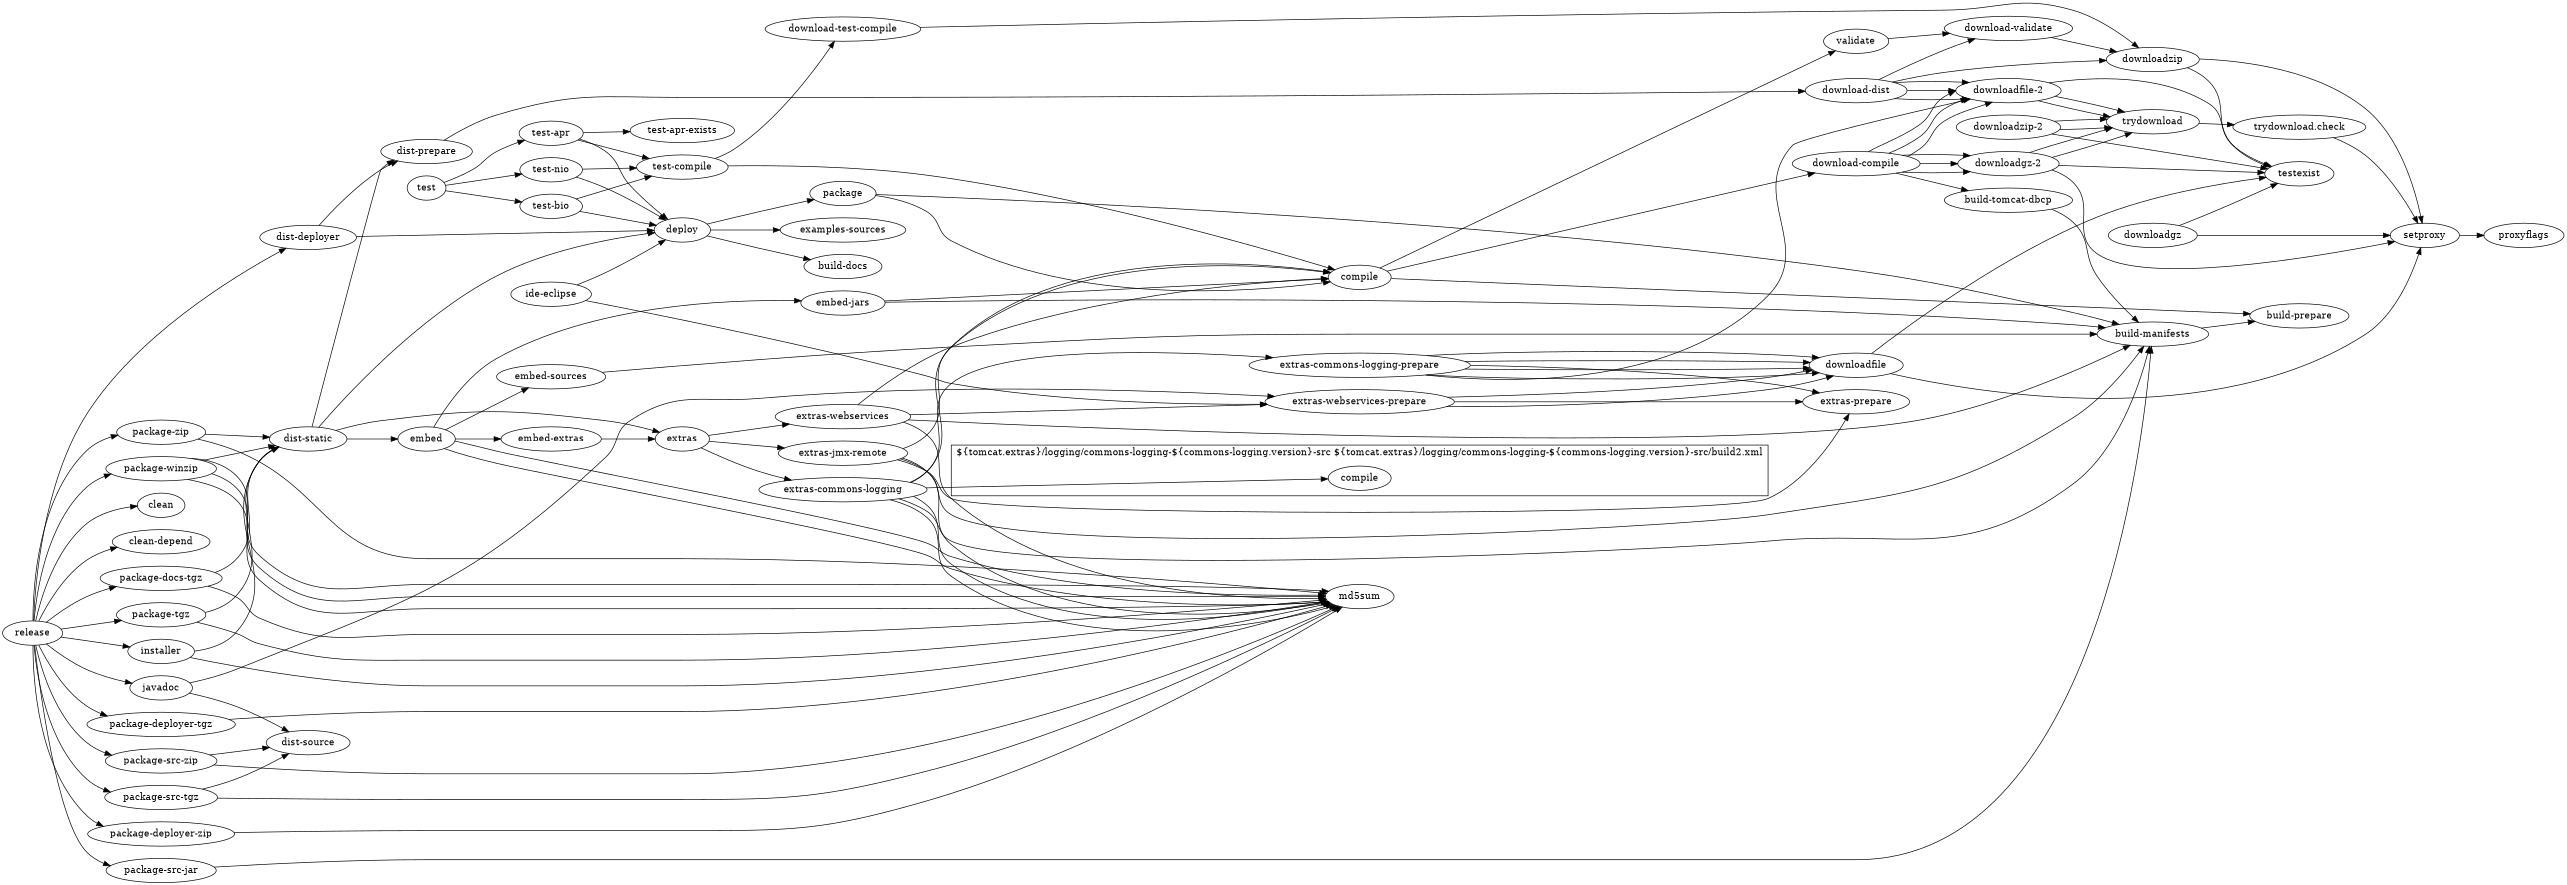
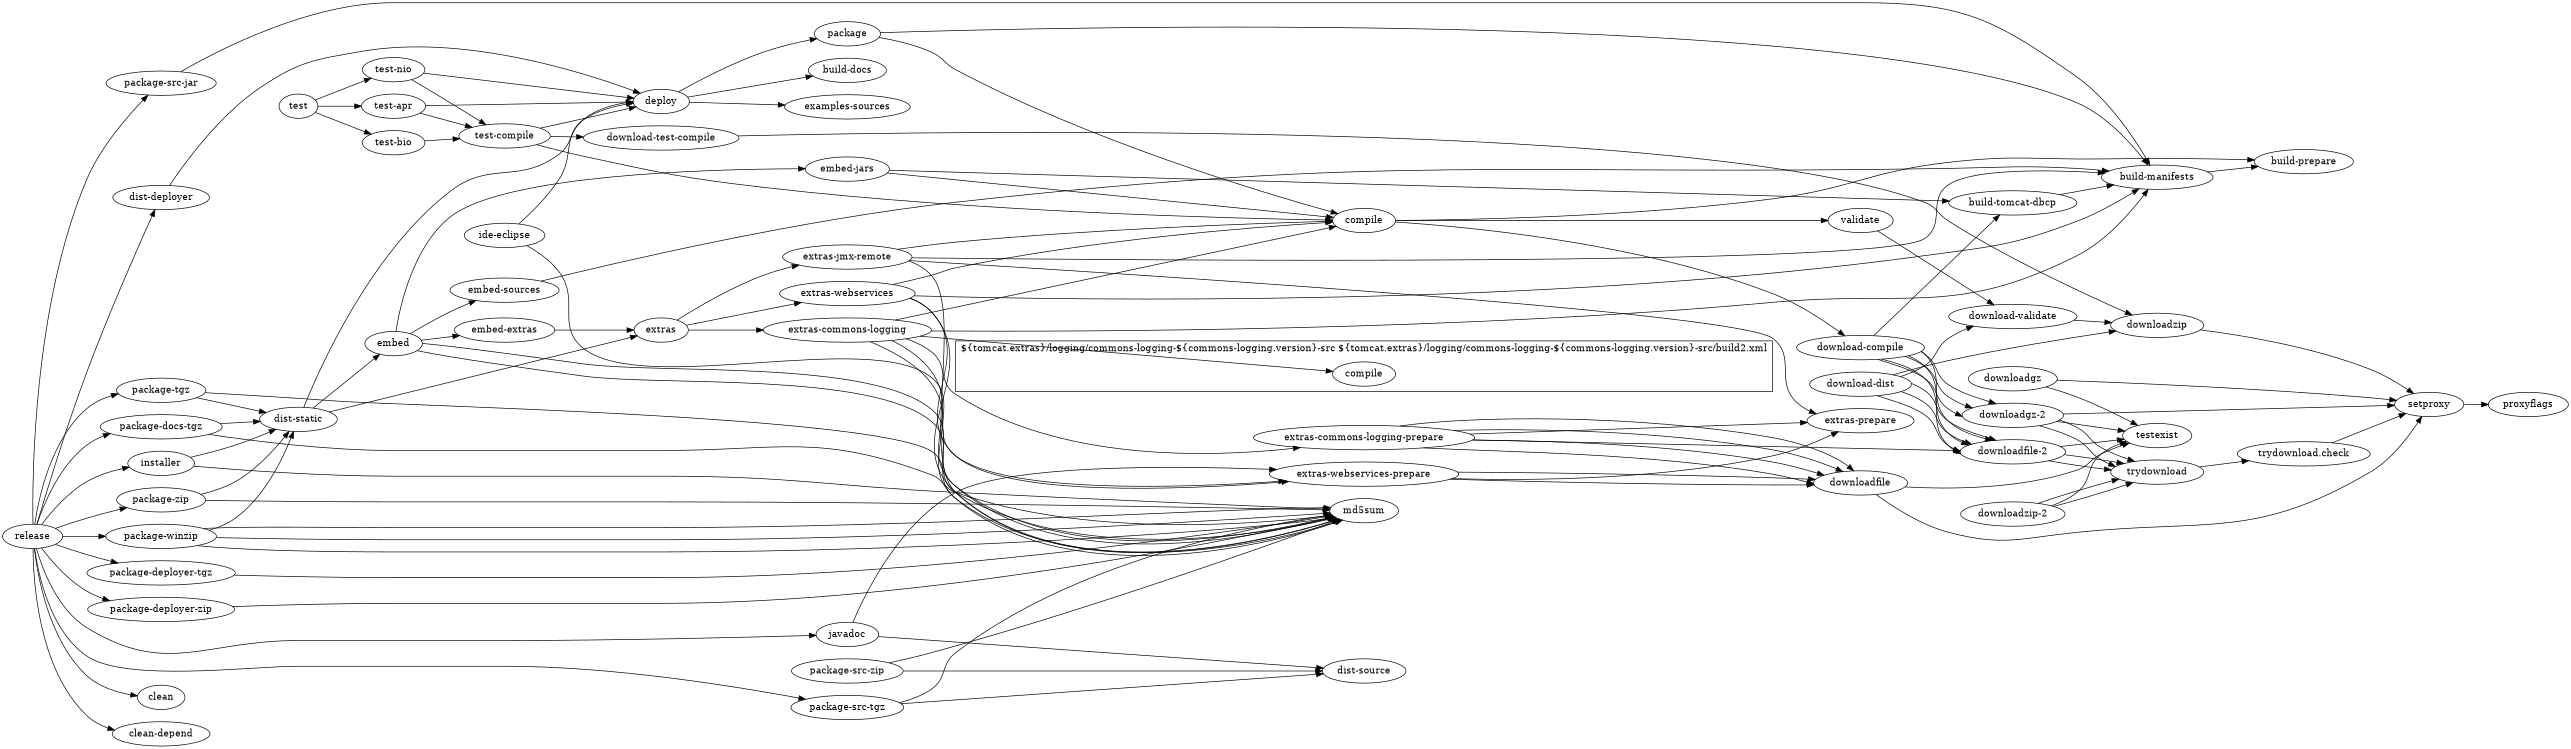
edge "downloadzip" -> "testexist": removed
node "test-apr-exists": removed
node "dist-prepare": removed
edge "test-bio" -> "deploy": now "test-compile" -> "deploy"
edge "embed-jars" -> "build-manifests": now "embed-jars" -> "build-tomcat-dbcp"
edge "release" -> "package-src-zip": removed
